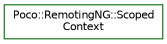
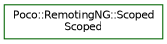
node "Poco::RemotingNG::Scoped Context": label "Poco::RemotingNG::Scoped Context" -> "Poco::RemotingNG::Scoped Scoped"
